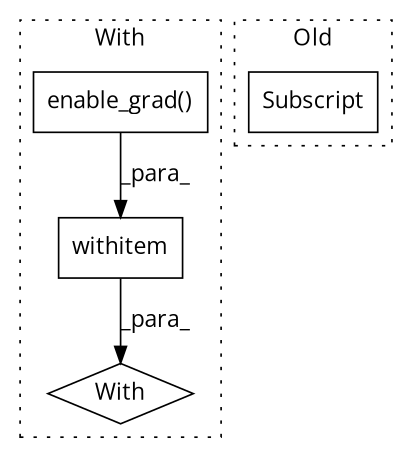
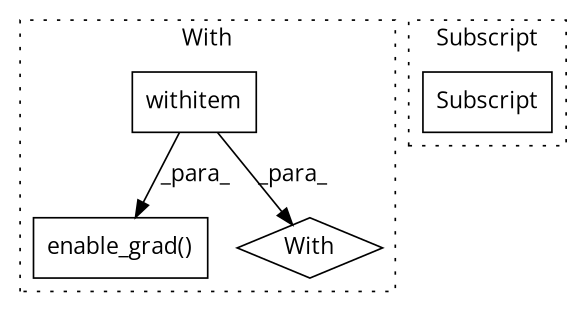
cluster "Old": label "Old" -> "Subscript"
edge "enable_grad()" -> "withitem": reversed
